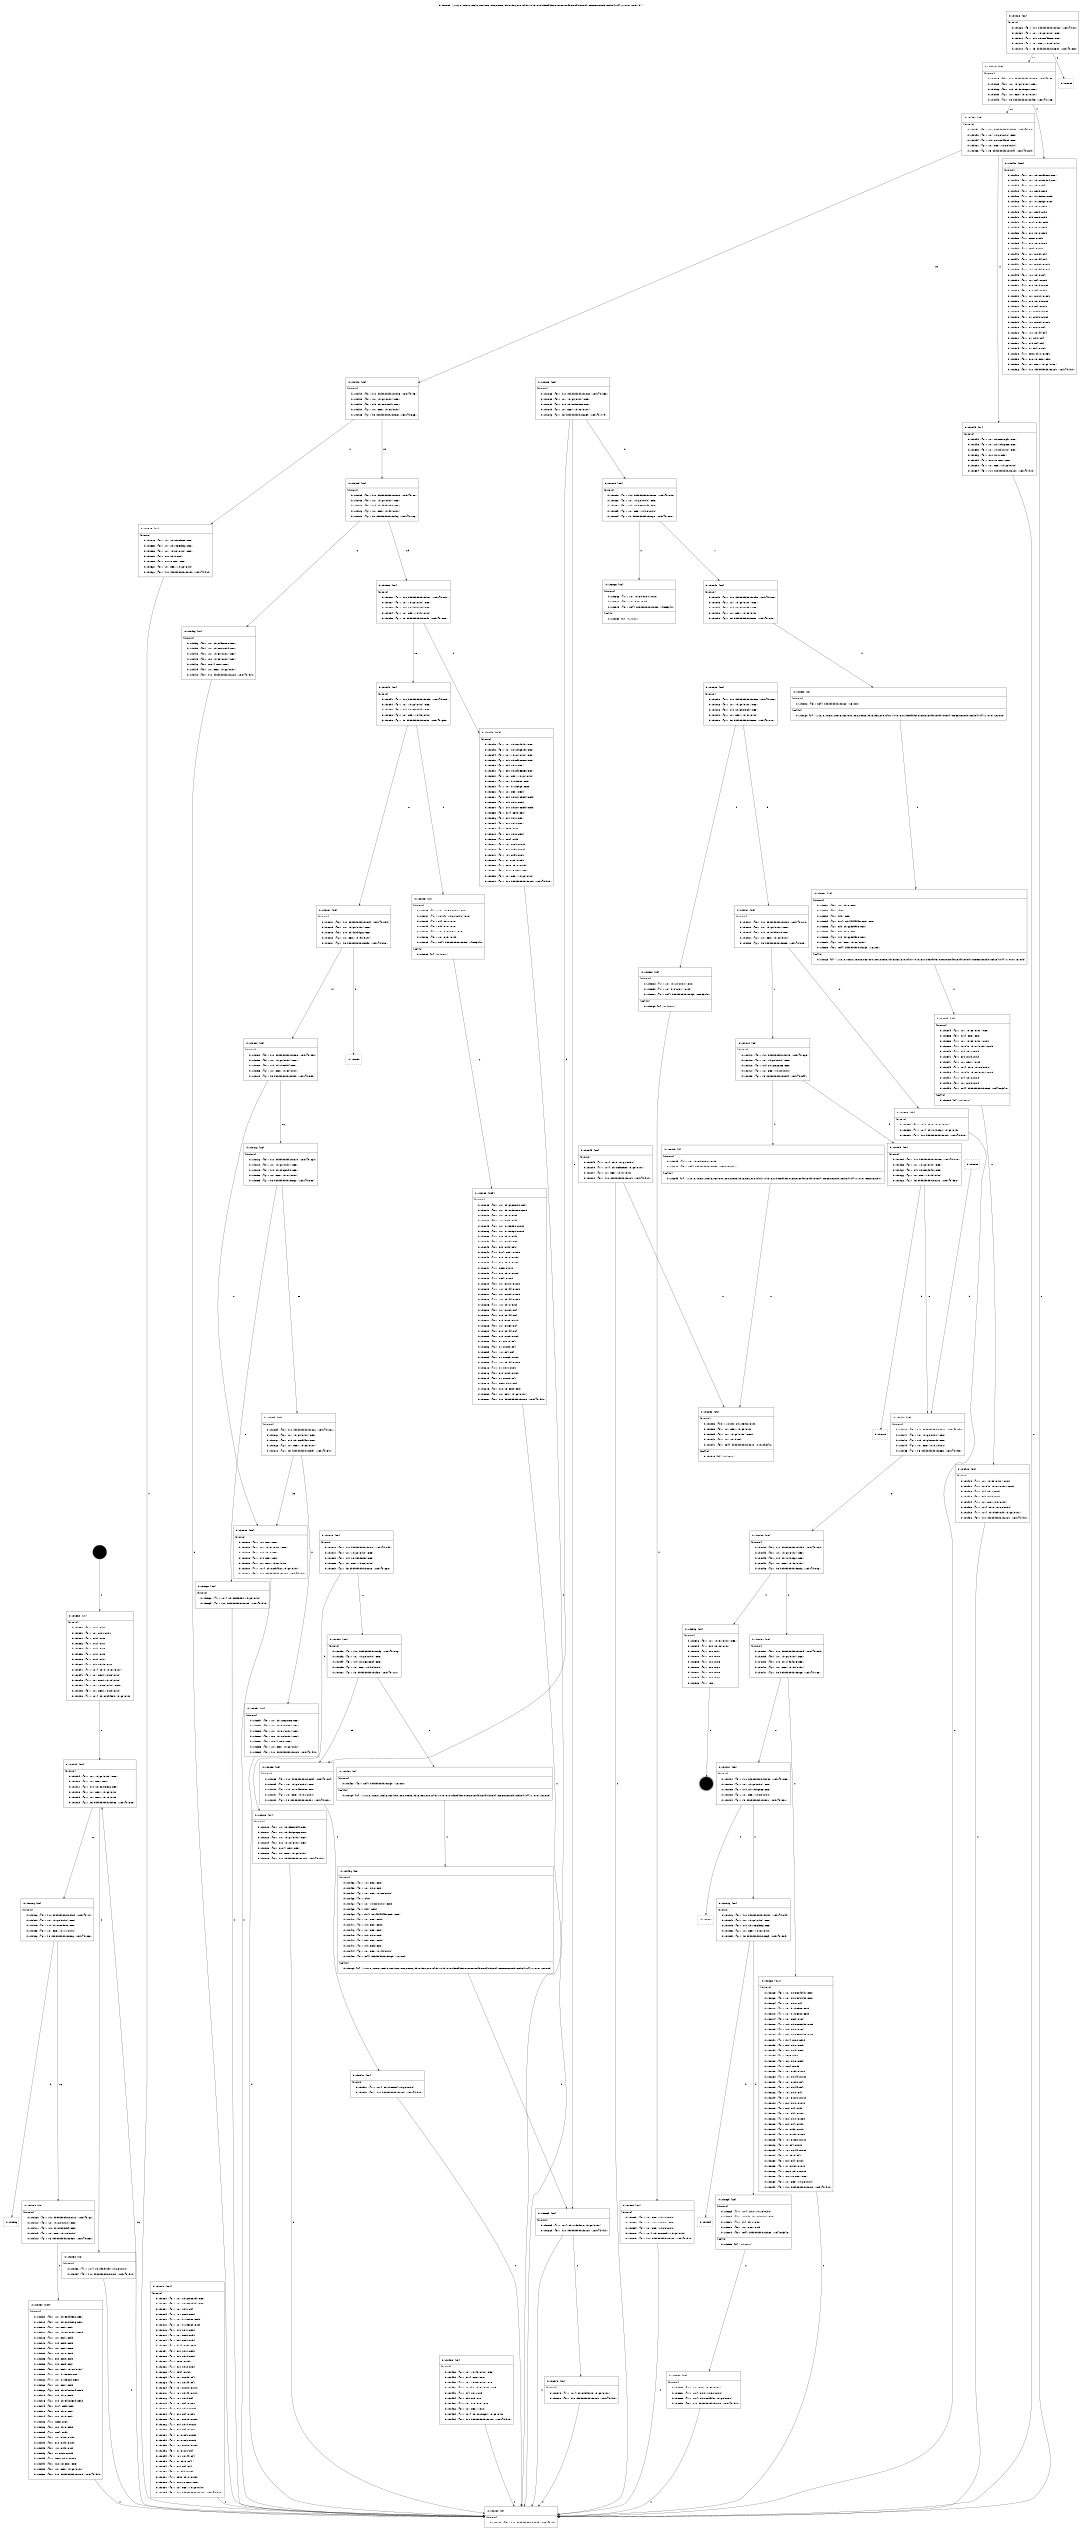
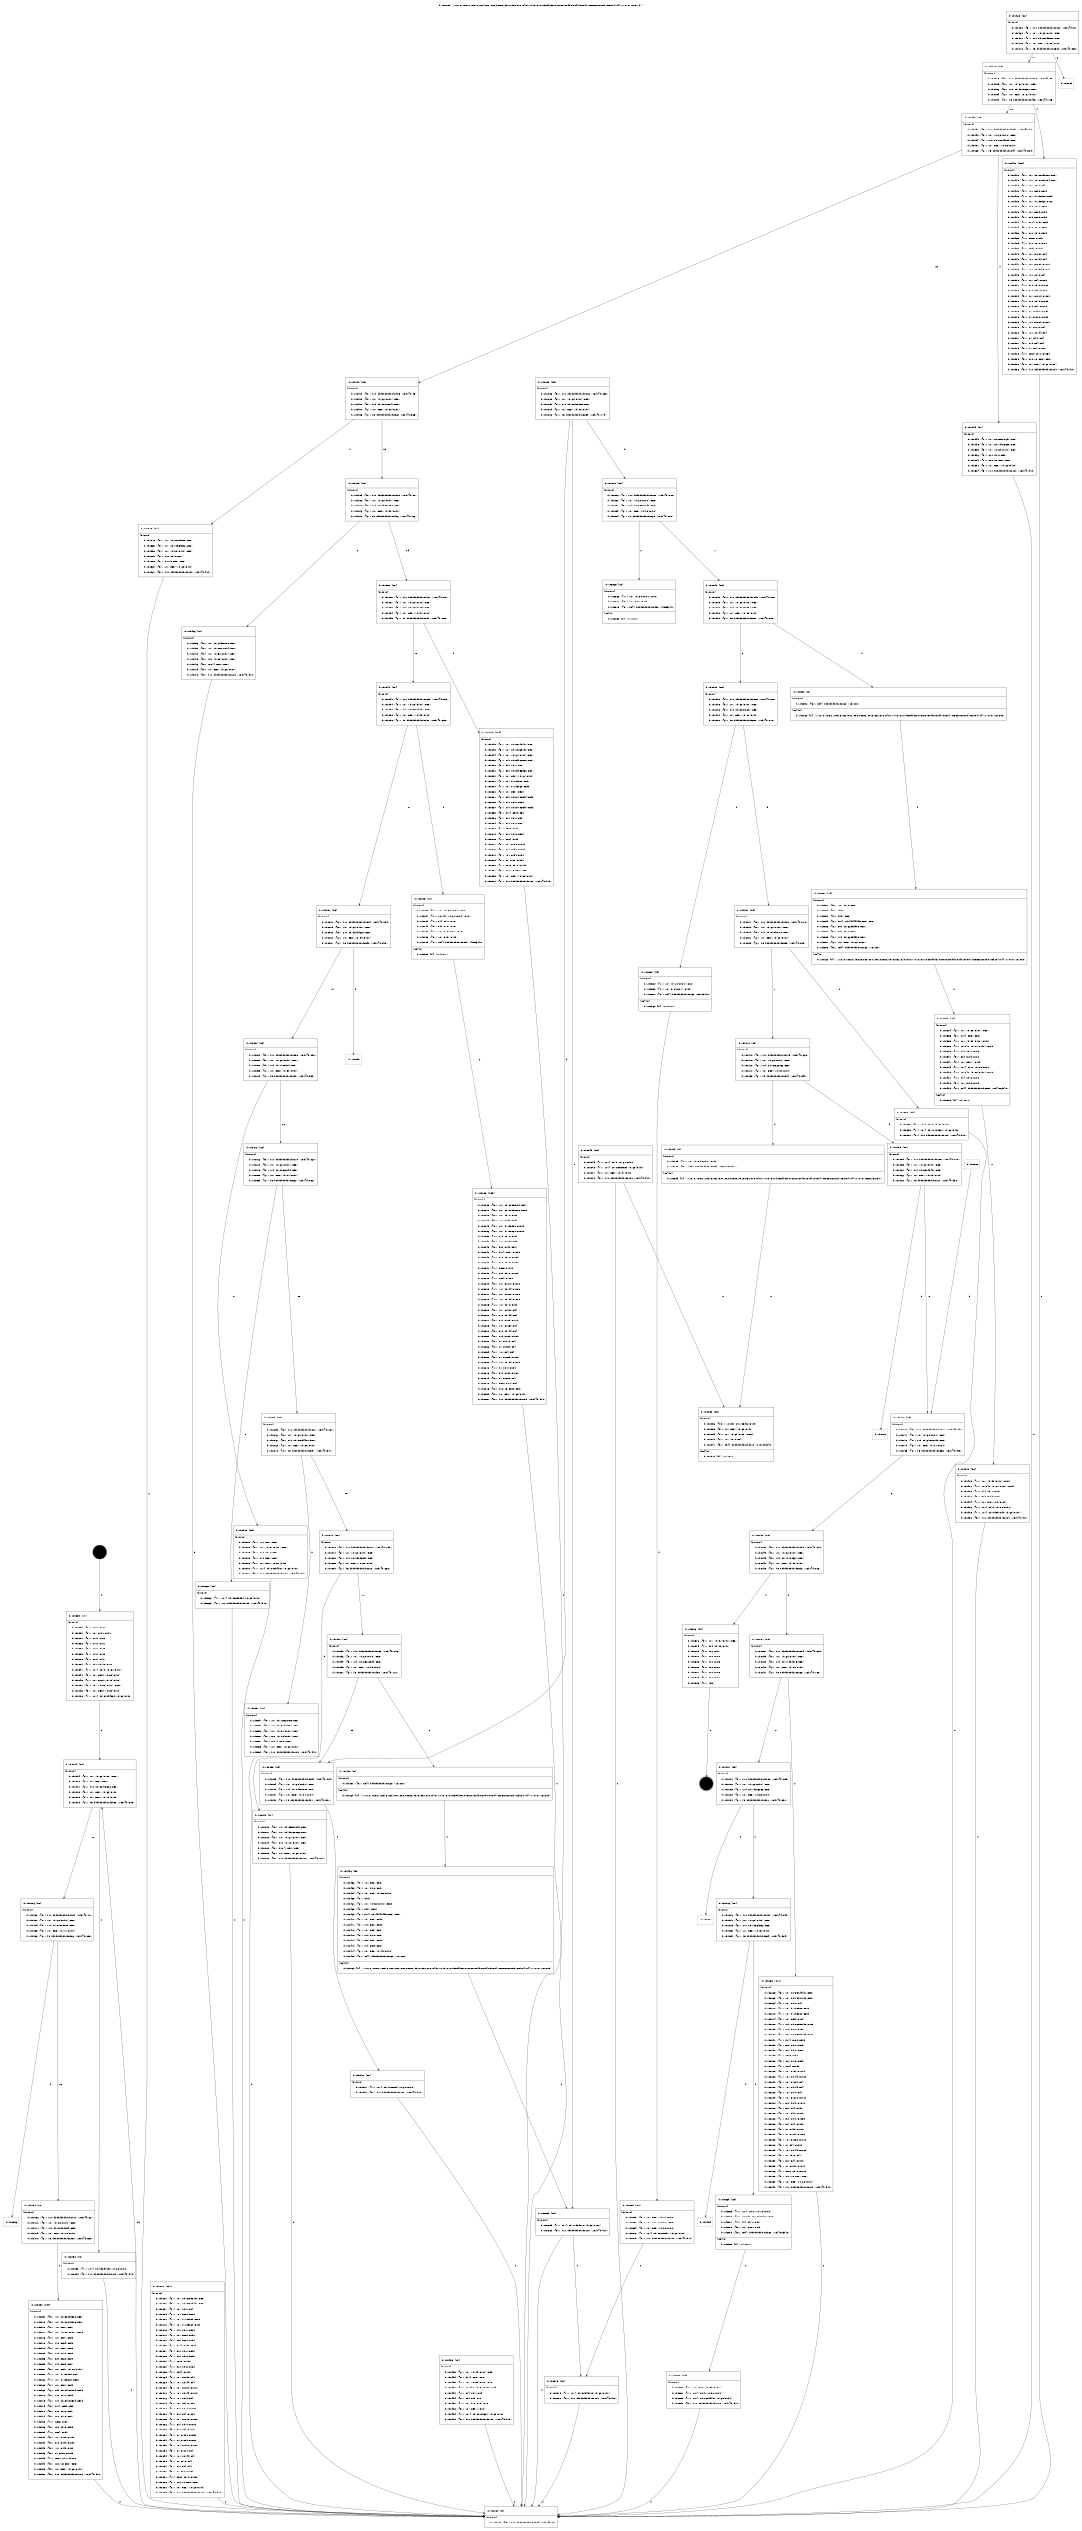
edge "0x401cf5 [25]" -> "0x401d0e [25]": added, label "6"
edge "0x401c5f [25]" -> "0x4020c0 [25]": now "0x401c5f [25]" -> "0x401c78 [25]"
edge "0x401e39 [21]" -> "0x40242b [5]": now "0x401e39 [21]" -> "0x40237a [12]"
